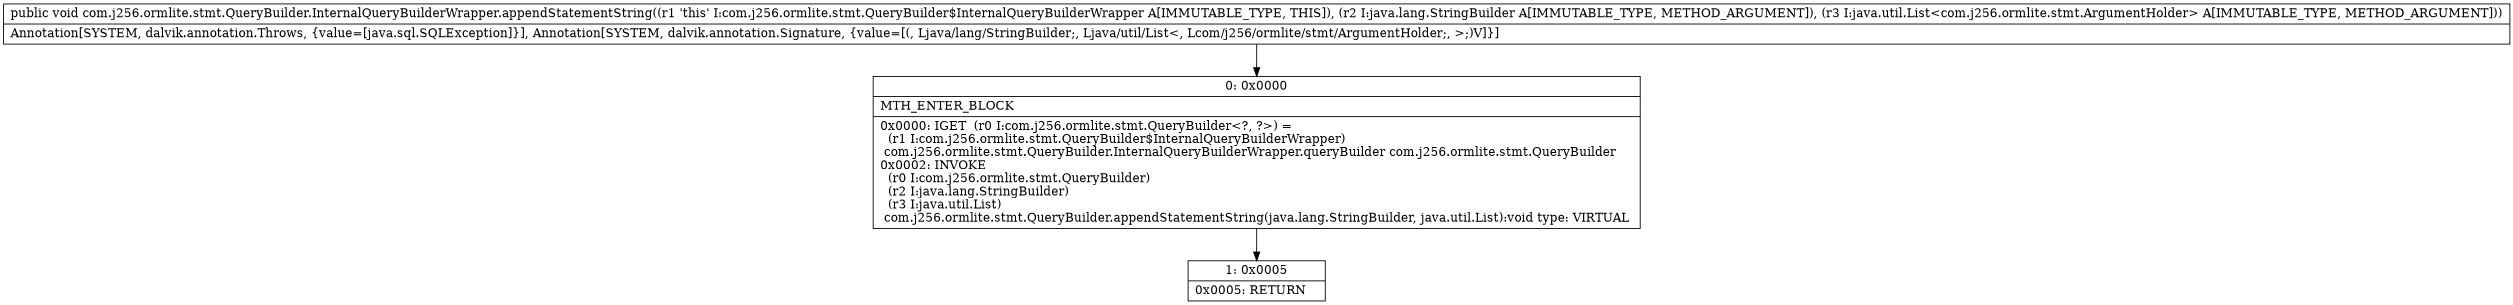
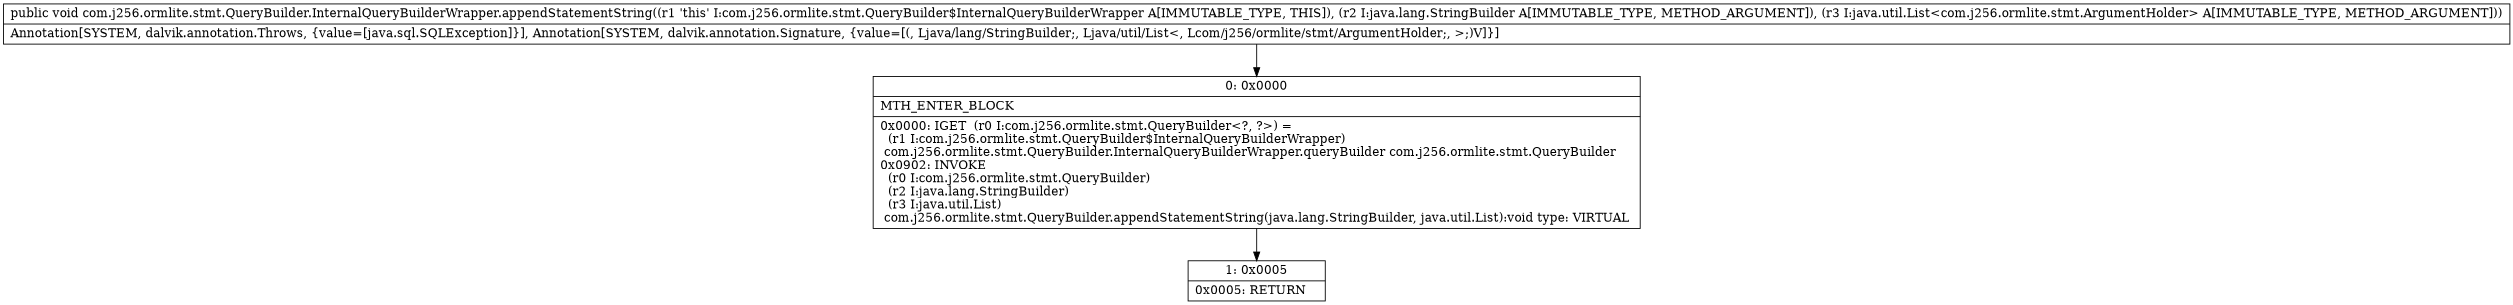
node "0: 0x0000": text "0x0002: INVOKE" -> "0x0902: INVOKE"
